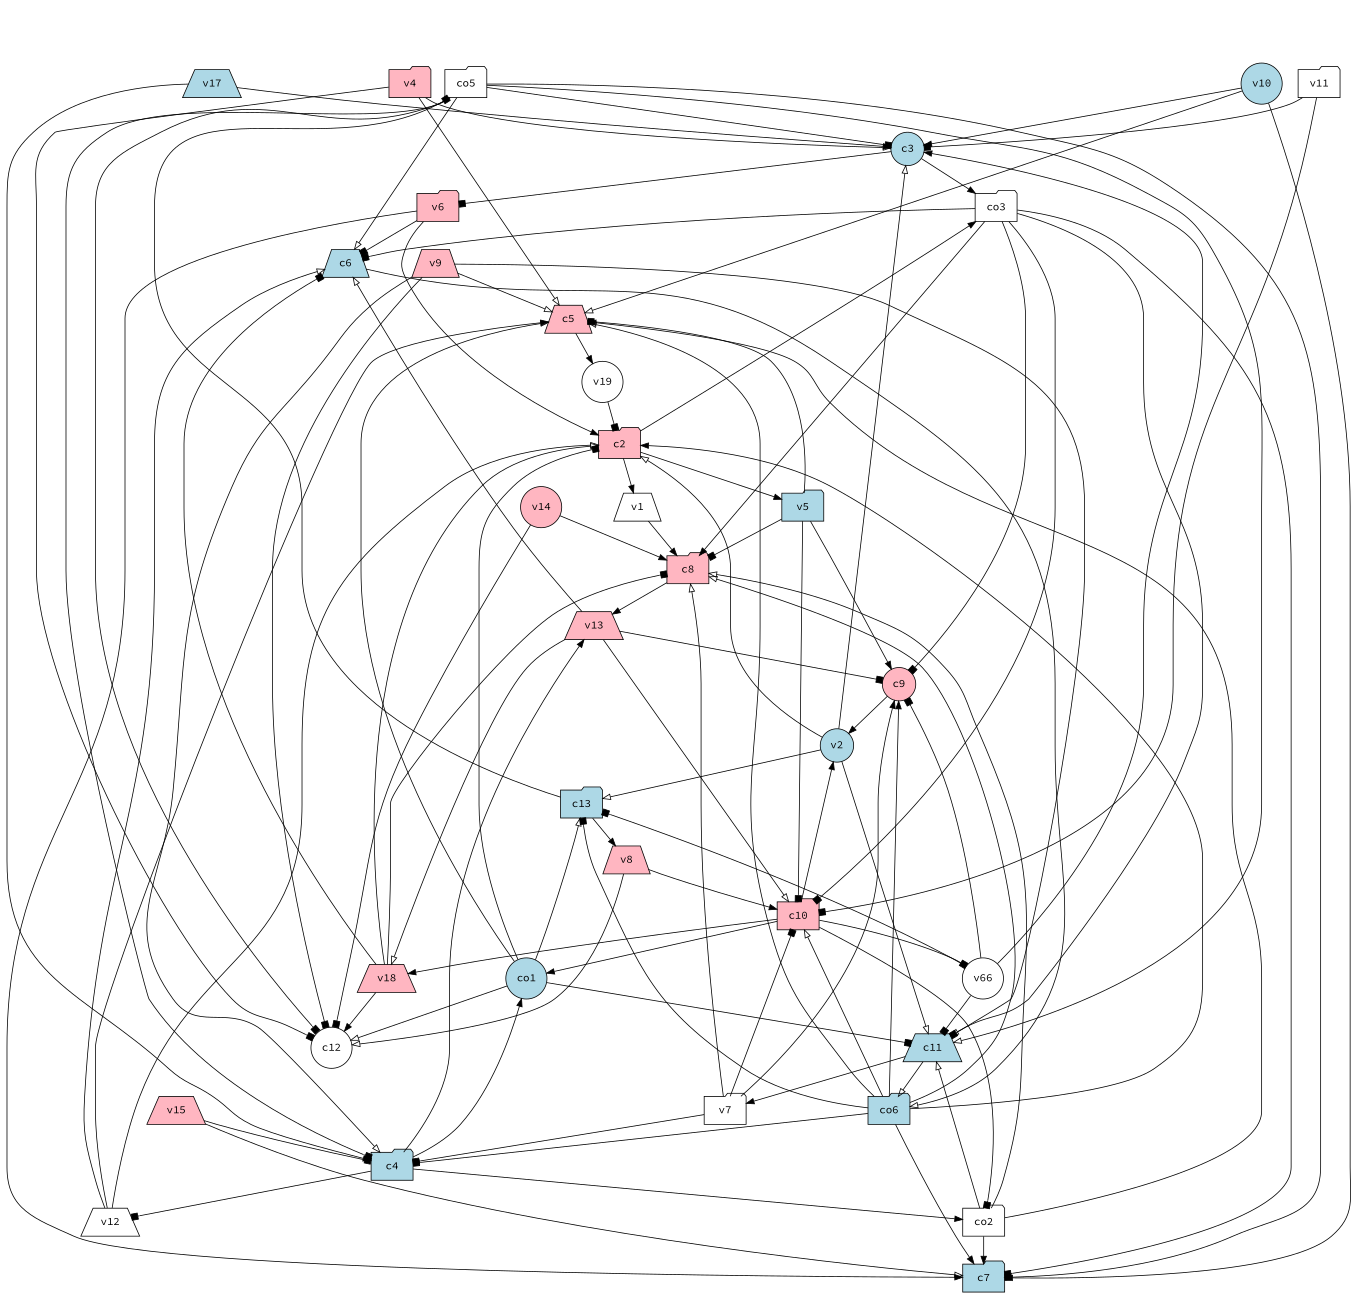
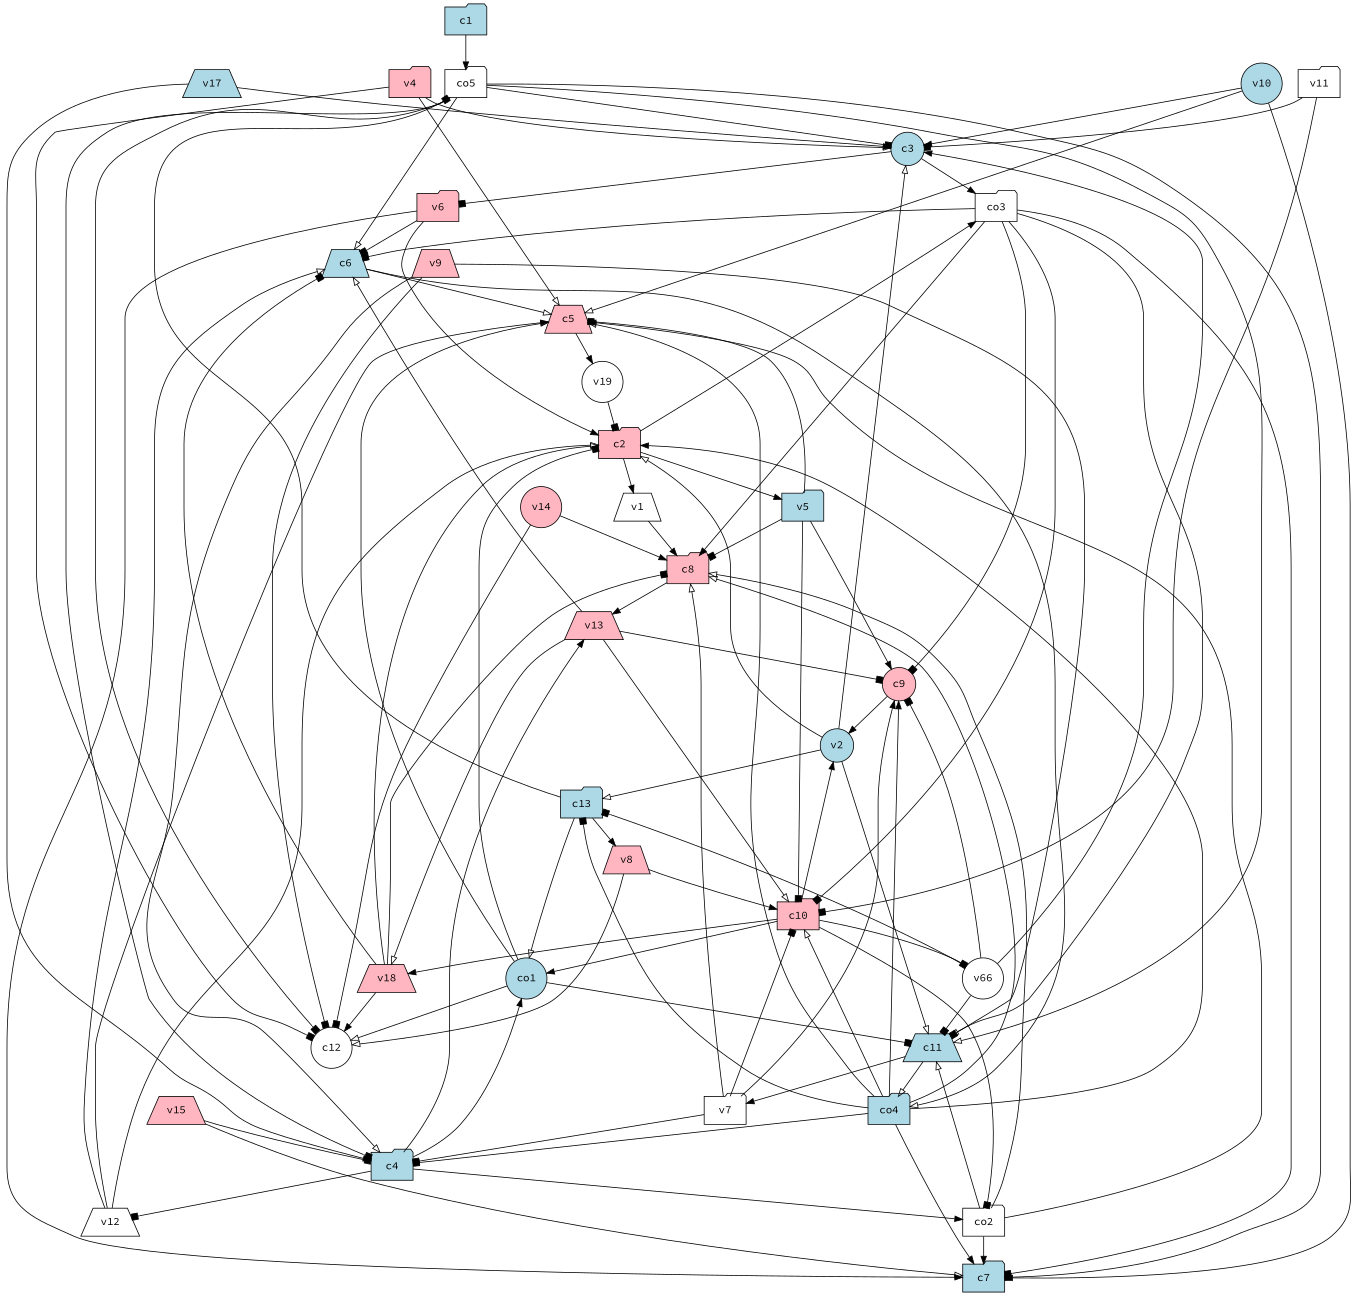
node "c1": added
edge "v9" -> "c5": now "c6" -> "c5"
edge "co1" -> "c13": reversed
node "co6": label "co6" -> "co4"
